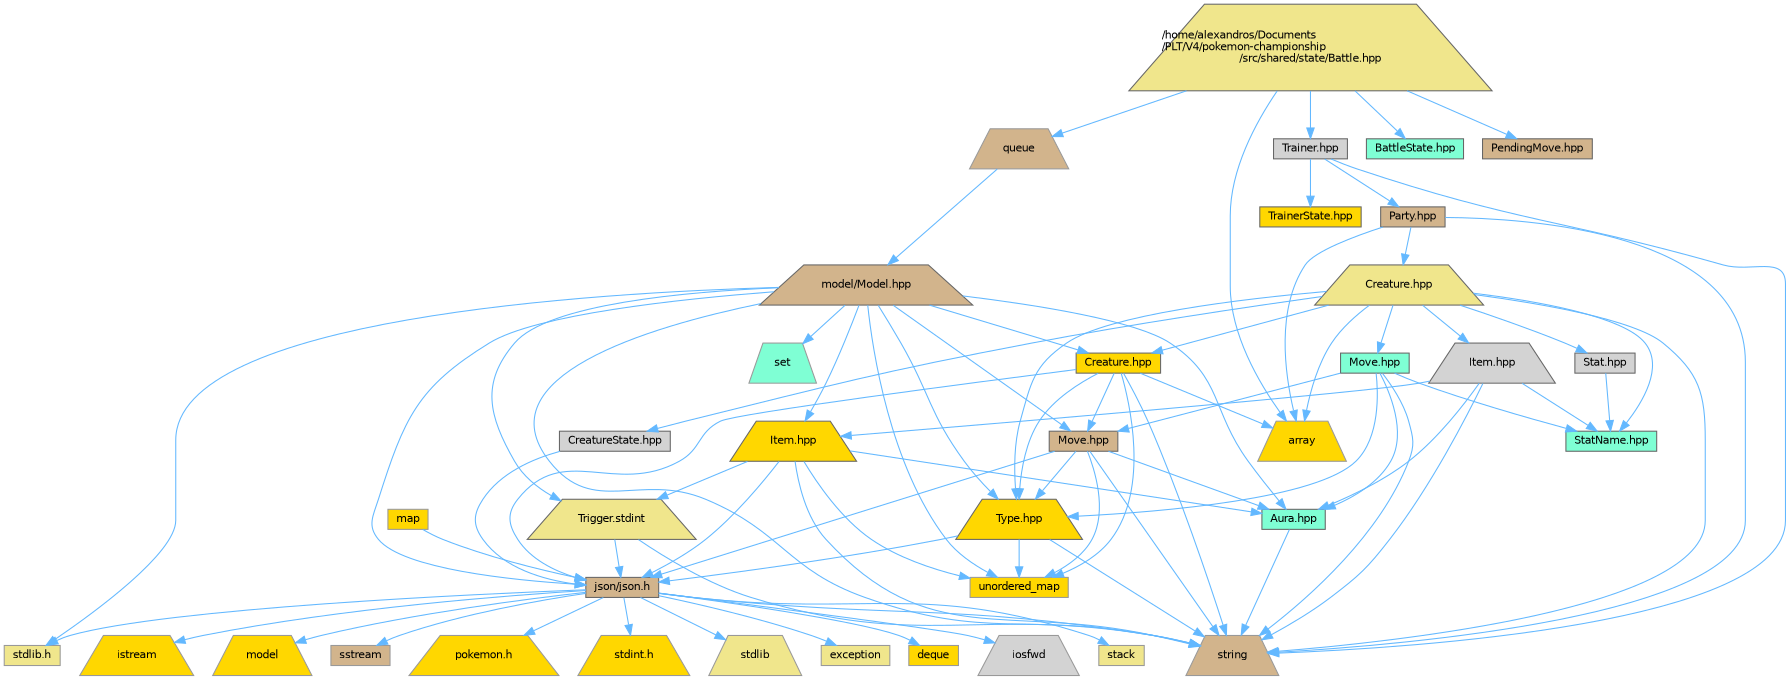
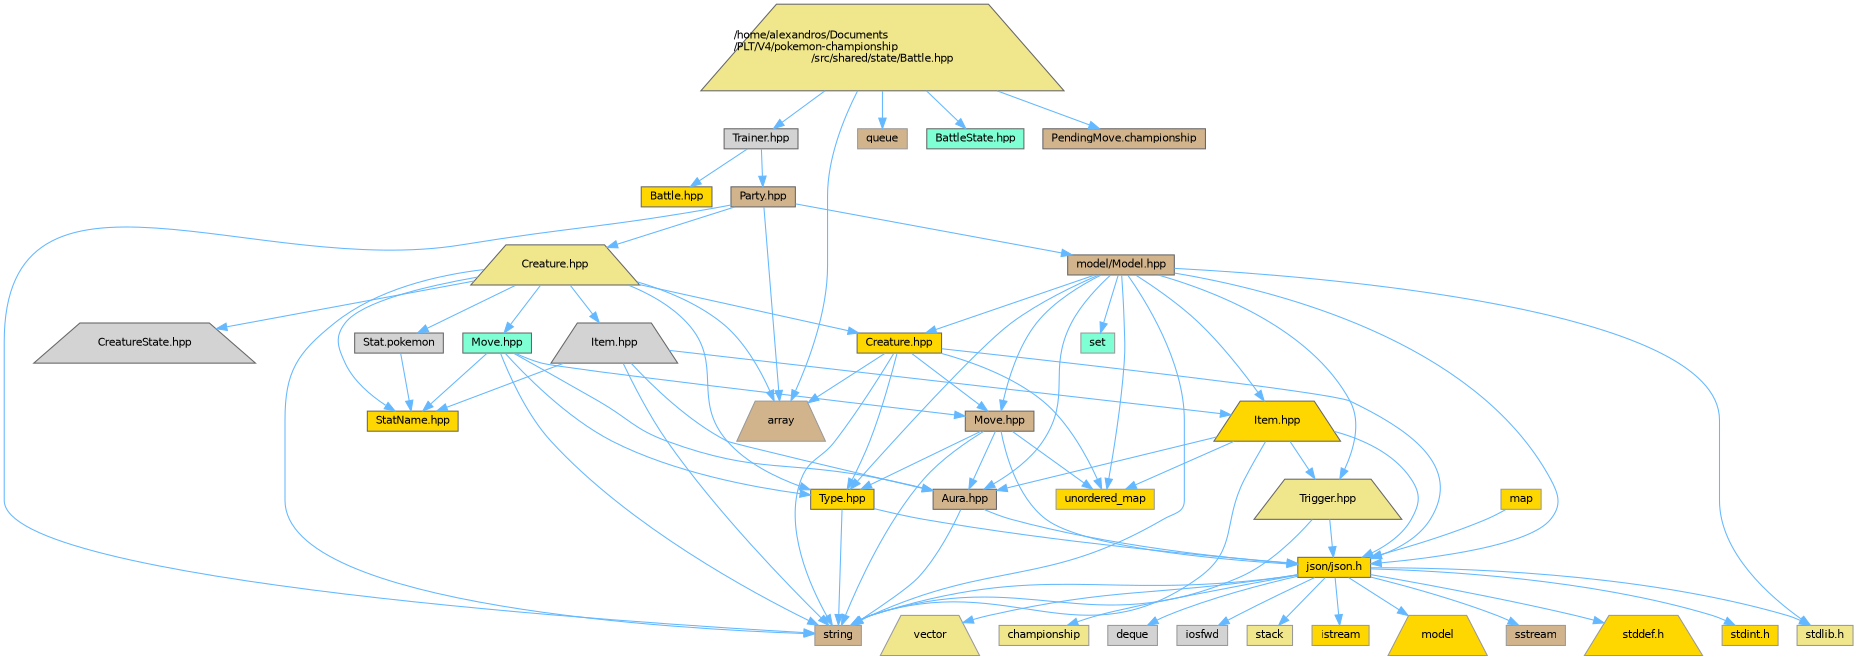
node "queue": shape trapezium -> box
node "PendingMove.hpp": label "PendingMove.hpp" -> "PendingMove.championship"
edge "queue" -> "model/Model.hpp": now "Party.hpp" -> "model/Model.hpp"
node "TrainerState.hpp": label "TrainerState.hpp" -> "Battle.hpp"
node "model/Model.hpp": shape trapezium -> box
node "set": shape trapezium -> box
node "Stat.hpp": label "Stat.hpp" -> "Stat.pokemon"
edge "Trainer.hpp" -> "string": removed
node "CreatureState.hpp": shape box -> trapezium
node "array": fillcolor gold -> tan
node "StatName.hpp": fillcolor aquamarine -> gold
node "Trigger.stdint": label "Trigger.stdint" -> "Trigger.hpp"
node "Type.hpp": shape trapezium -> box
node "Aura.hpp": fillcolor aquamarine -> tan
edge "CreatureState.hpp" -> "json/json.h": now "Aura.hpp" -> "json/json.h"
edge "Type.hpp" -> "unordered_map": removed
node "json/json.h": fillcolor tan -> gold
node "istream": shape trapezium -> box
node "pokemon.h": label "pokemon.h" -> "stddef.h"
node "stdint.h": shape trapezium -> box
node "stdlib": label "stdlib" -> "vector"
node "exception": label "exception" -> "championship"
node "deque": fillcolor gold -> lightgrey
node "iosfwd": shape trapezium -> box
node "string": shape trapezium -> box
